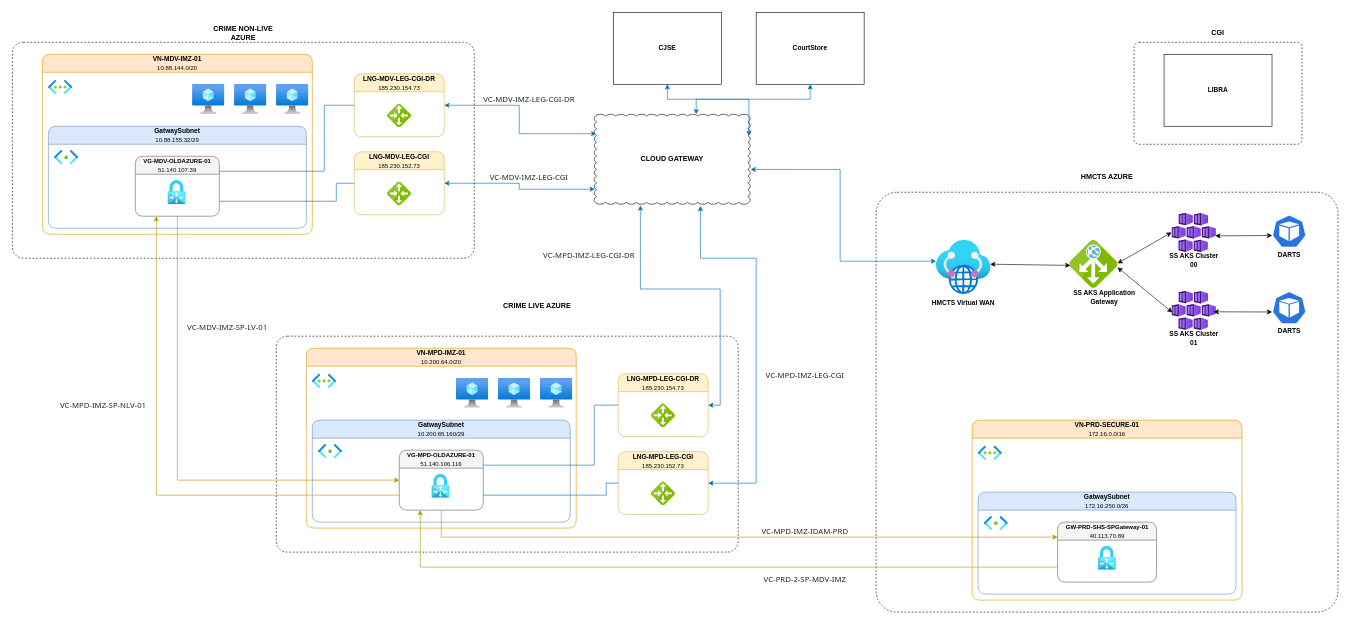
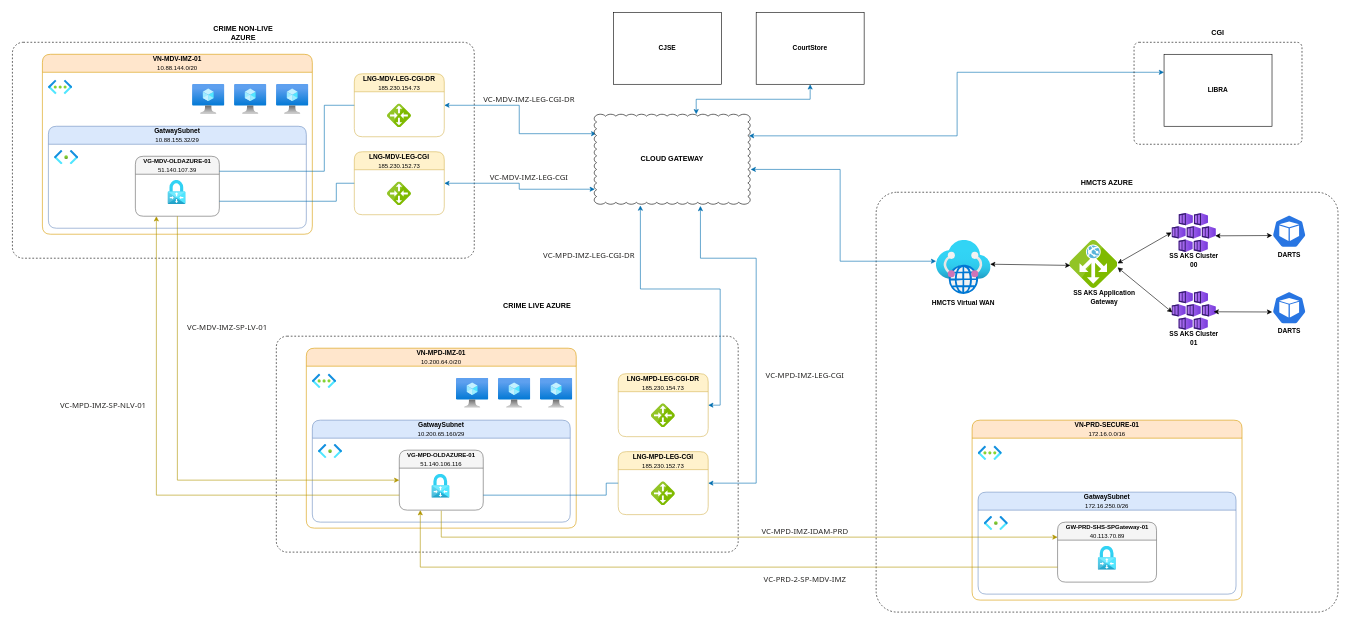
edge "CJSE" -- "CLOUD GATEWAY": now "LIBRA" -- "CLOUD GATEWAY"
node "HMCTS AZURE": moved (1107, 177) -> (1107, 183)
edge "LNG-MPD-LEG-CGI-DR 185.230.154.73" -- "VG-MPD-OLDAZURE-01 51.140.106.116": removed
